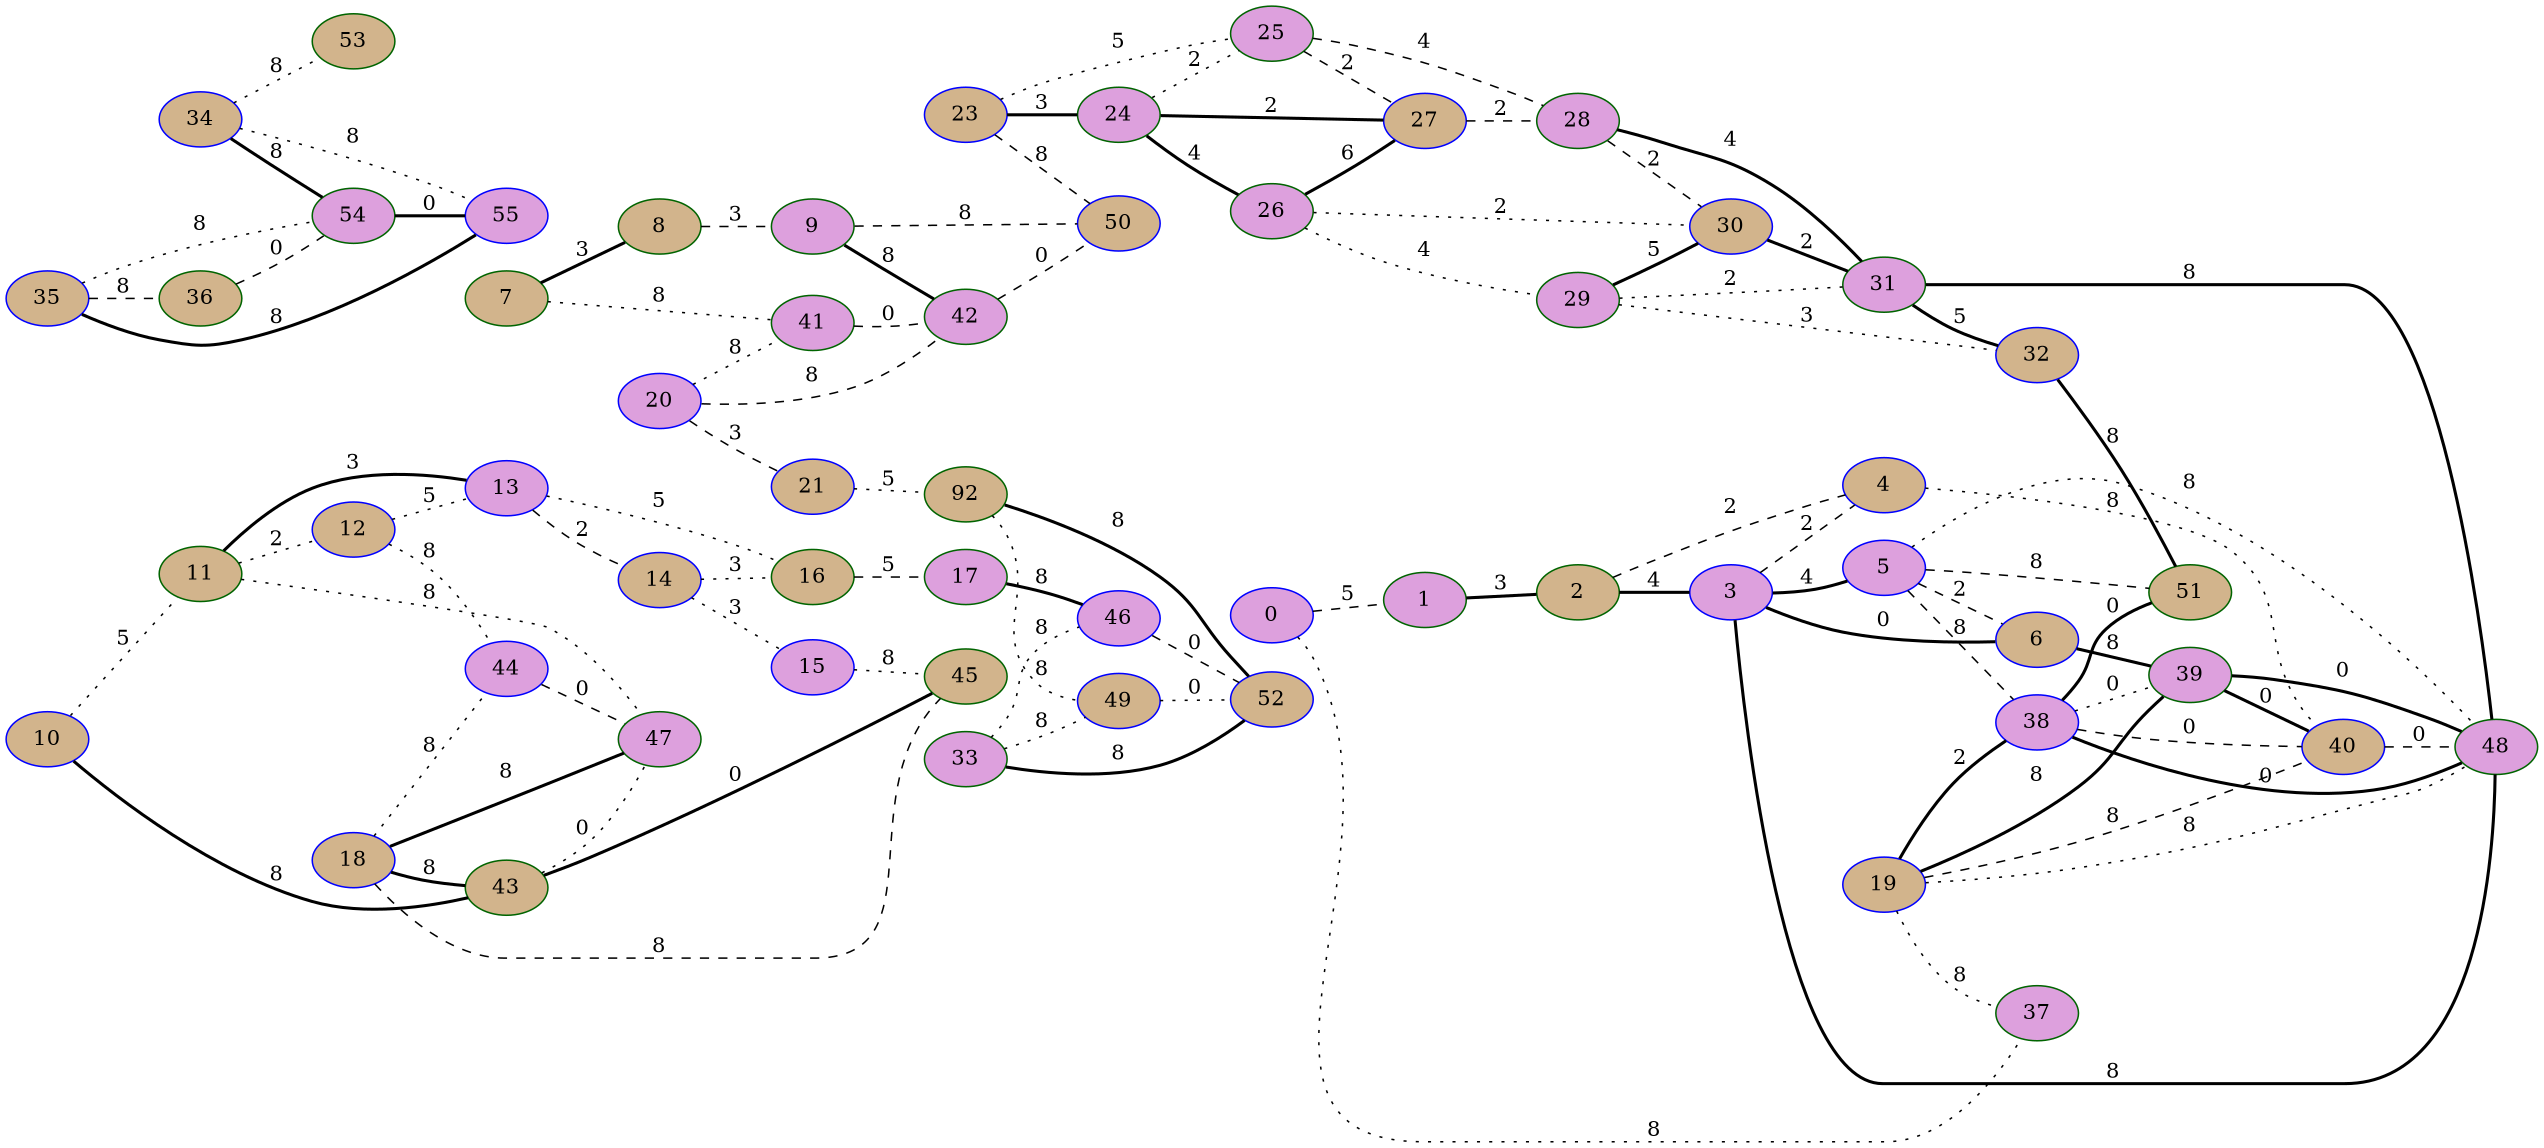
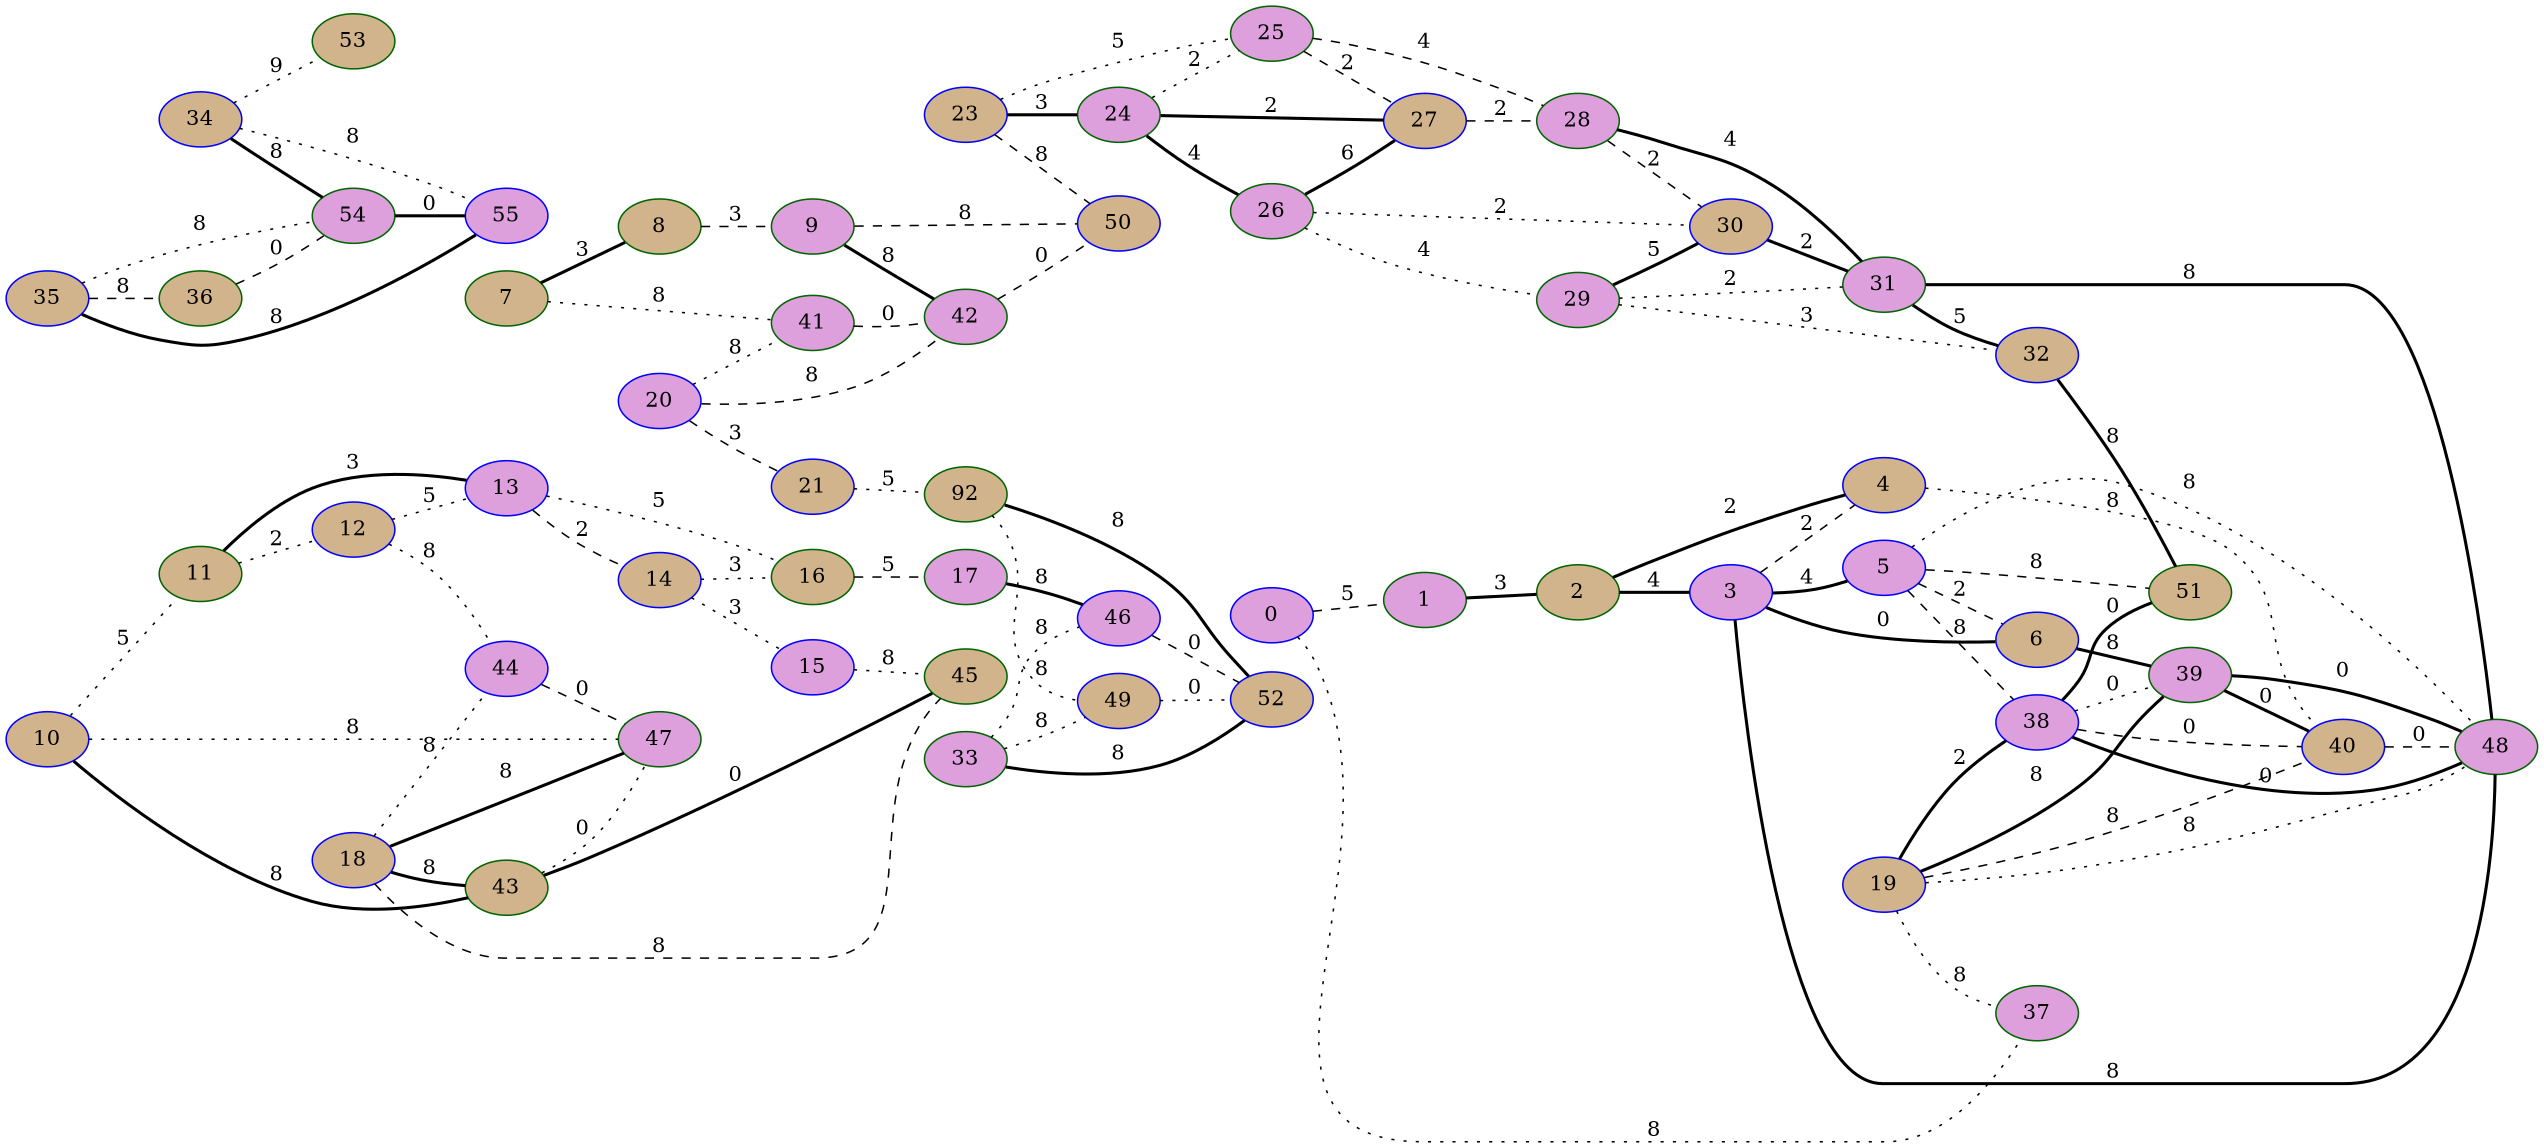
edge "53" -- "34": label "8" -> "9"
edge "4" -- "2": style dashed -> bold
edge "11" -- "47": now "10" -- "47"
